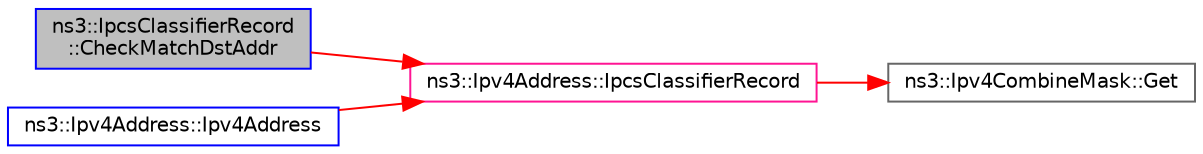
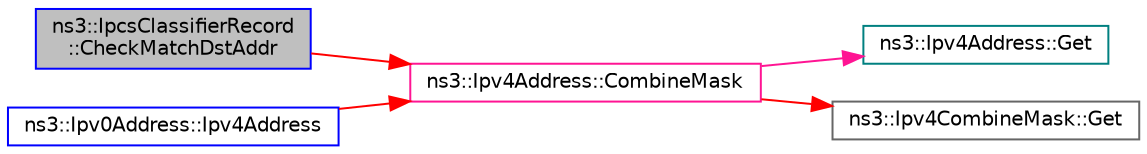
node "ns3::Ipv4Address::Get": added
node "ns3::Ipv4Address::IpcsClassifierRecord": label "ns3::Ipv4Address::IpcsClassifierRecord" -> "ns3::Ipv4Address::CombineMask"
node "ns3::Ipv4Address::Ipv4Address": label "ns3::Ipv4Address::Ipv4Address" -> "ns3::Ipv0Address::Ipv4Address"
